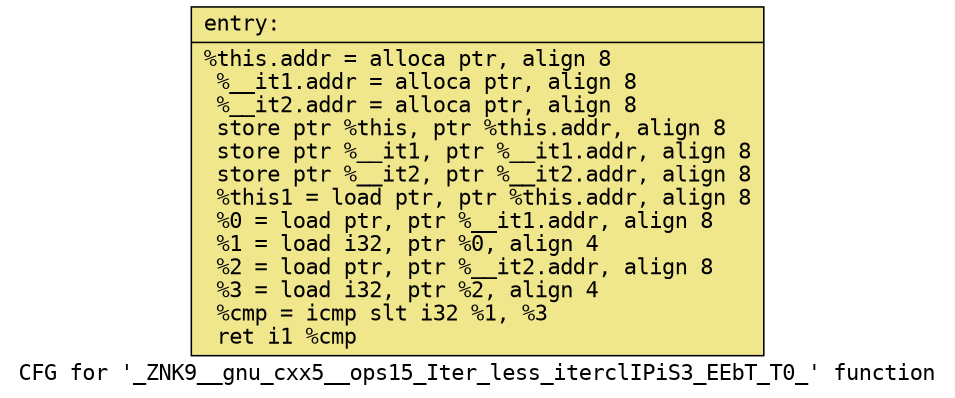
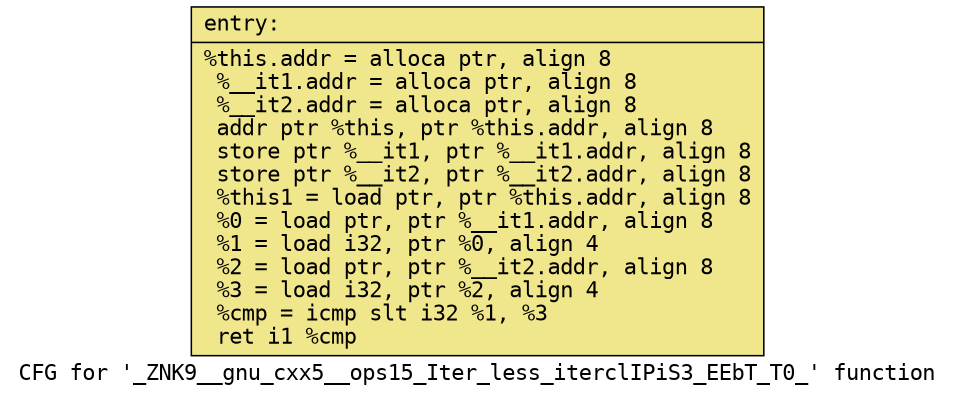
node "entry:": text "store ptr %this, ptr %this.addr, align 8" -> "addr ptr %this, ptr %this.addr, align 8"
